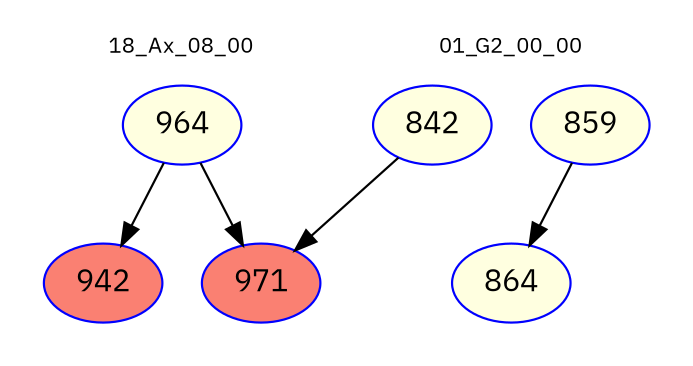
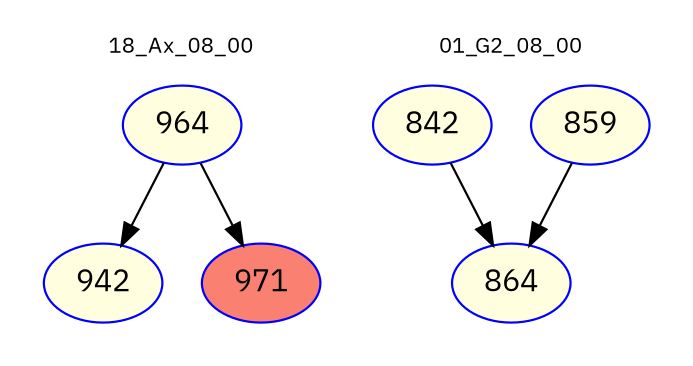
cluster "01_G2_00_00": label "01_G2_00_00" -> "01_G2_08_00"
edge "842" -> "971": now "842" -> "864"
node "942": fillcolor salmon -> lightyellow
